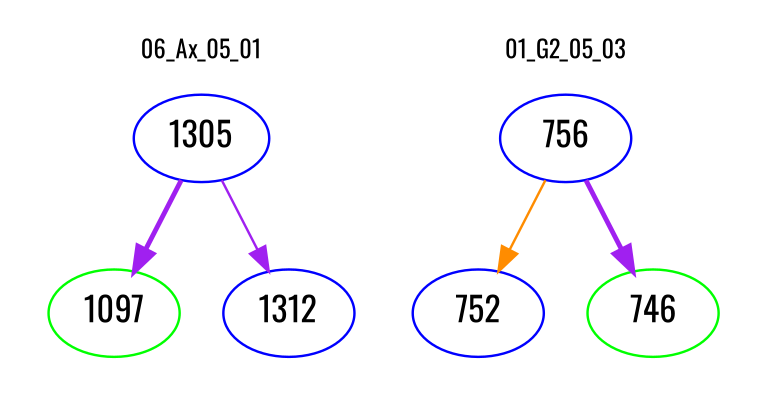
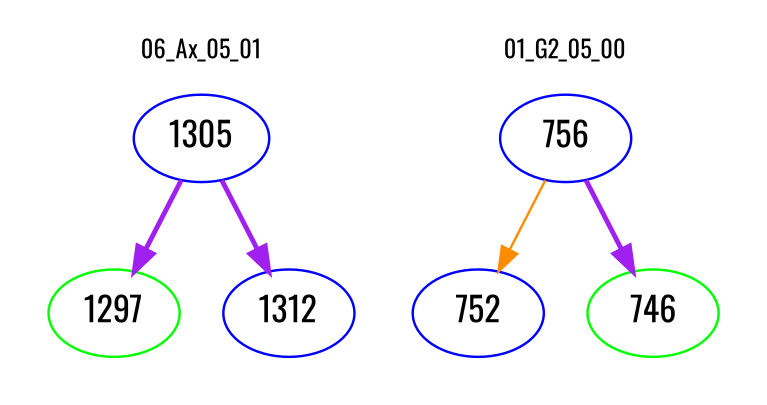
cluster "01_G2_05_03": label "01_G2_05_03" -> "01_G2_05_00"
edge "1305" -> "1312": style solid -> bold
node "1097": label "1097" -> "1297"
